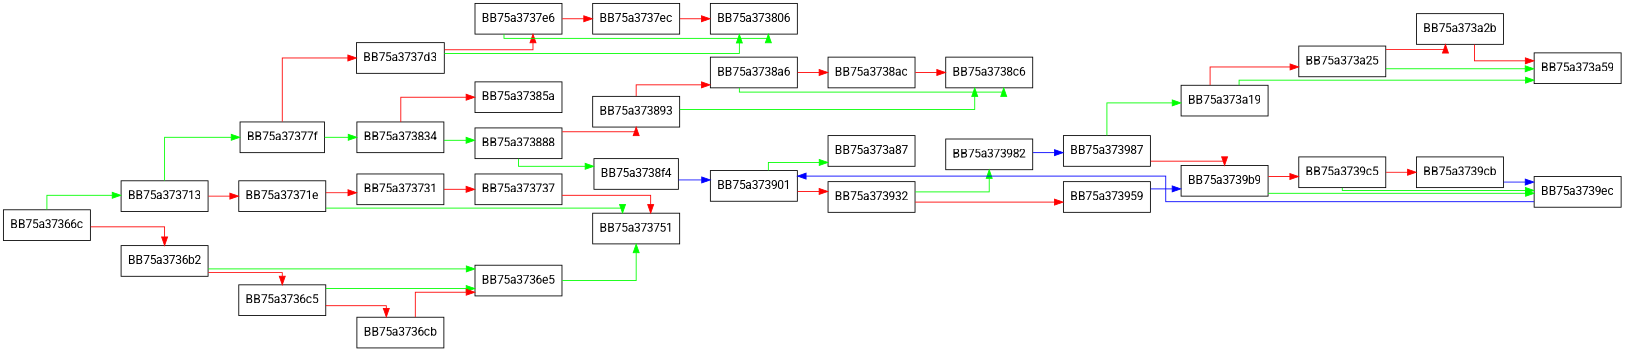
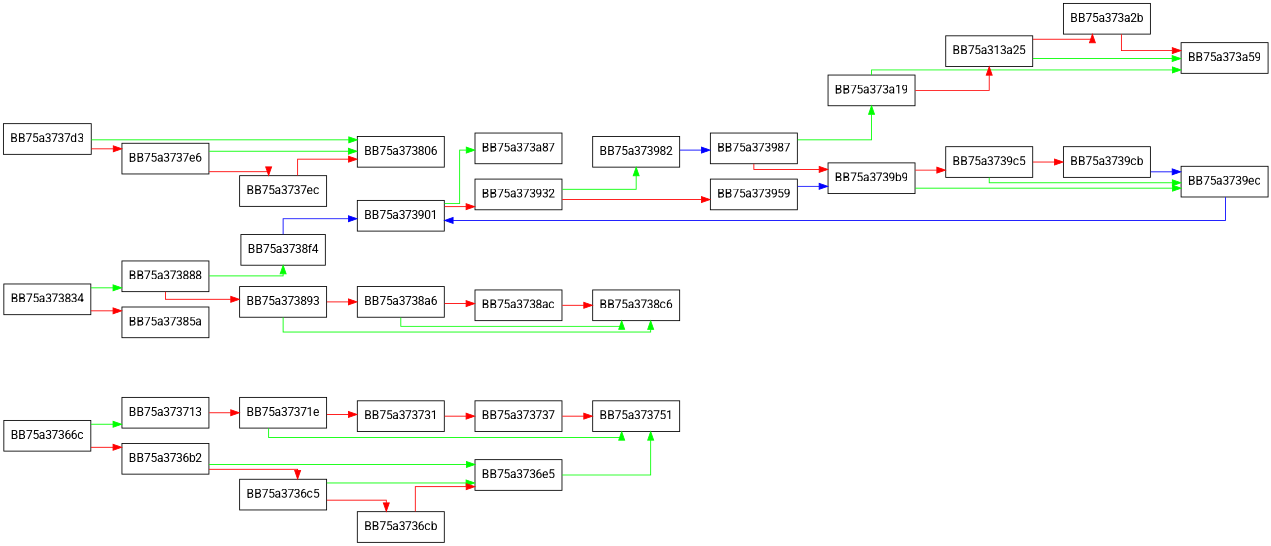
node "BB75a373a25": label "BB75a373a25" -> "BB75a313a25"
node "BB75a37377f": removed
